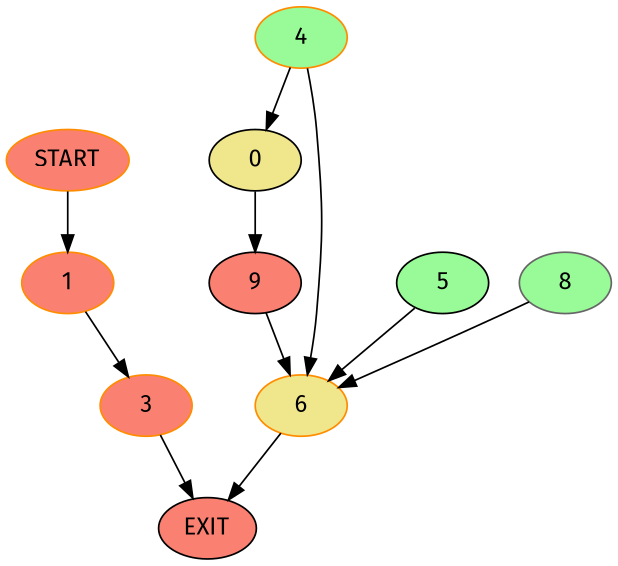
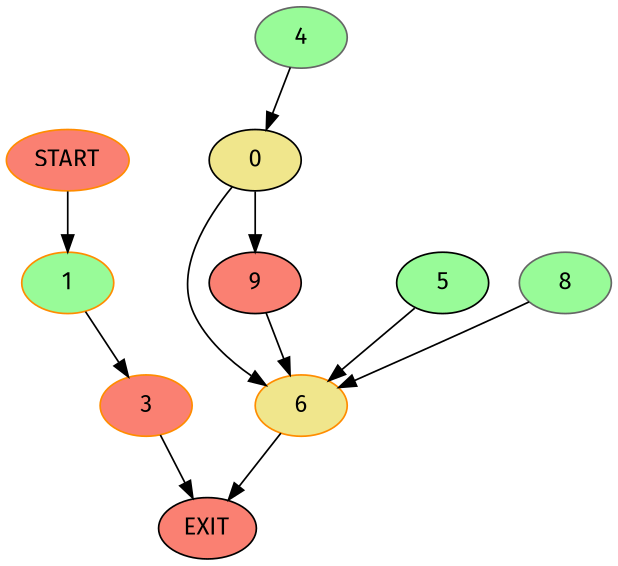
node "4": color darkorange -> gray40
edge "4" -> "6": now "0" -> "6"
node "1": fillcolor salmon -> palegreen
